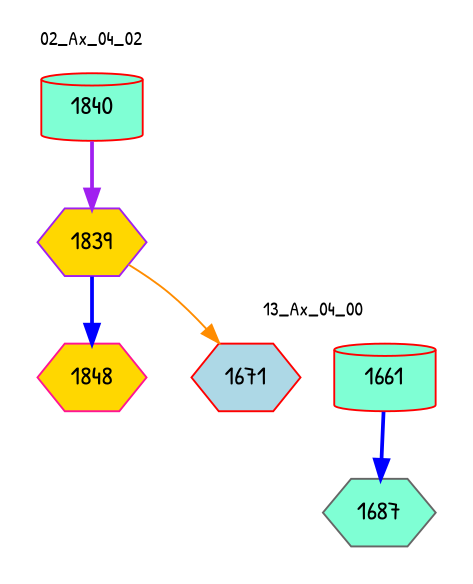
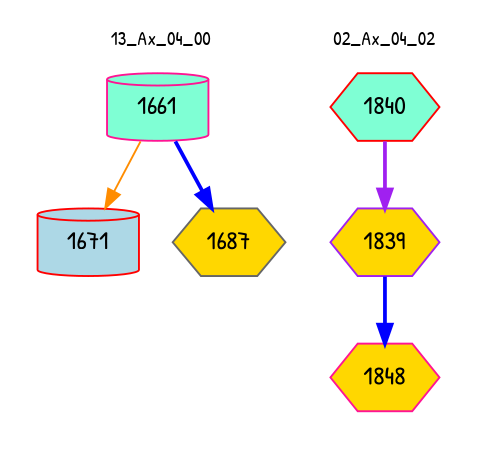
node "1840": shape cylinder -> hexagon
edge "1839" -> "1671": now "1661" -> "1671"
node "1671": shape hexagon -> cylinder
node "1661": color red -> deeppink
node "1687": fillcolor aquamarine -> gold
